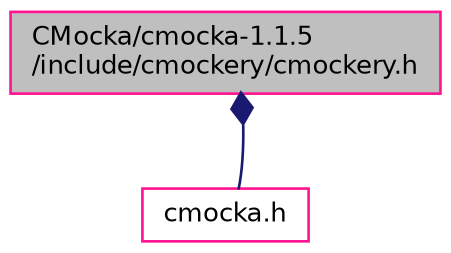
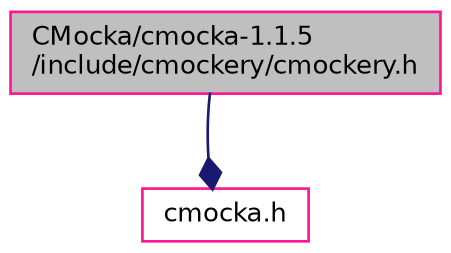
edge "cmocka.h" -> "CMocka/cmocka-1.1.5 /include/cmockery/cmockery.h": reversed
